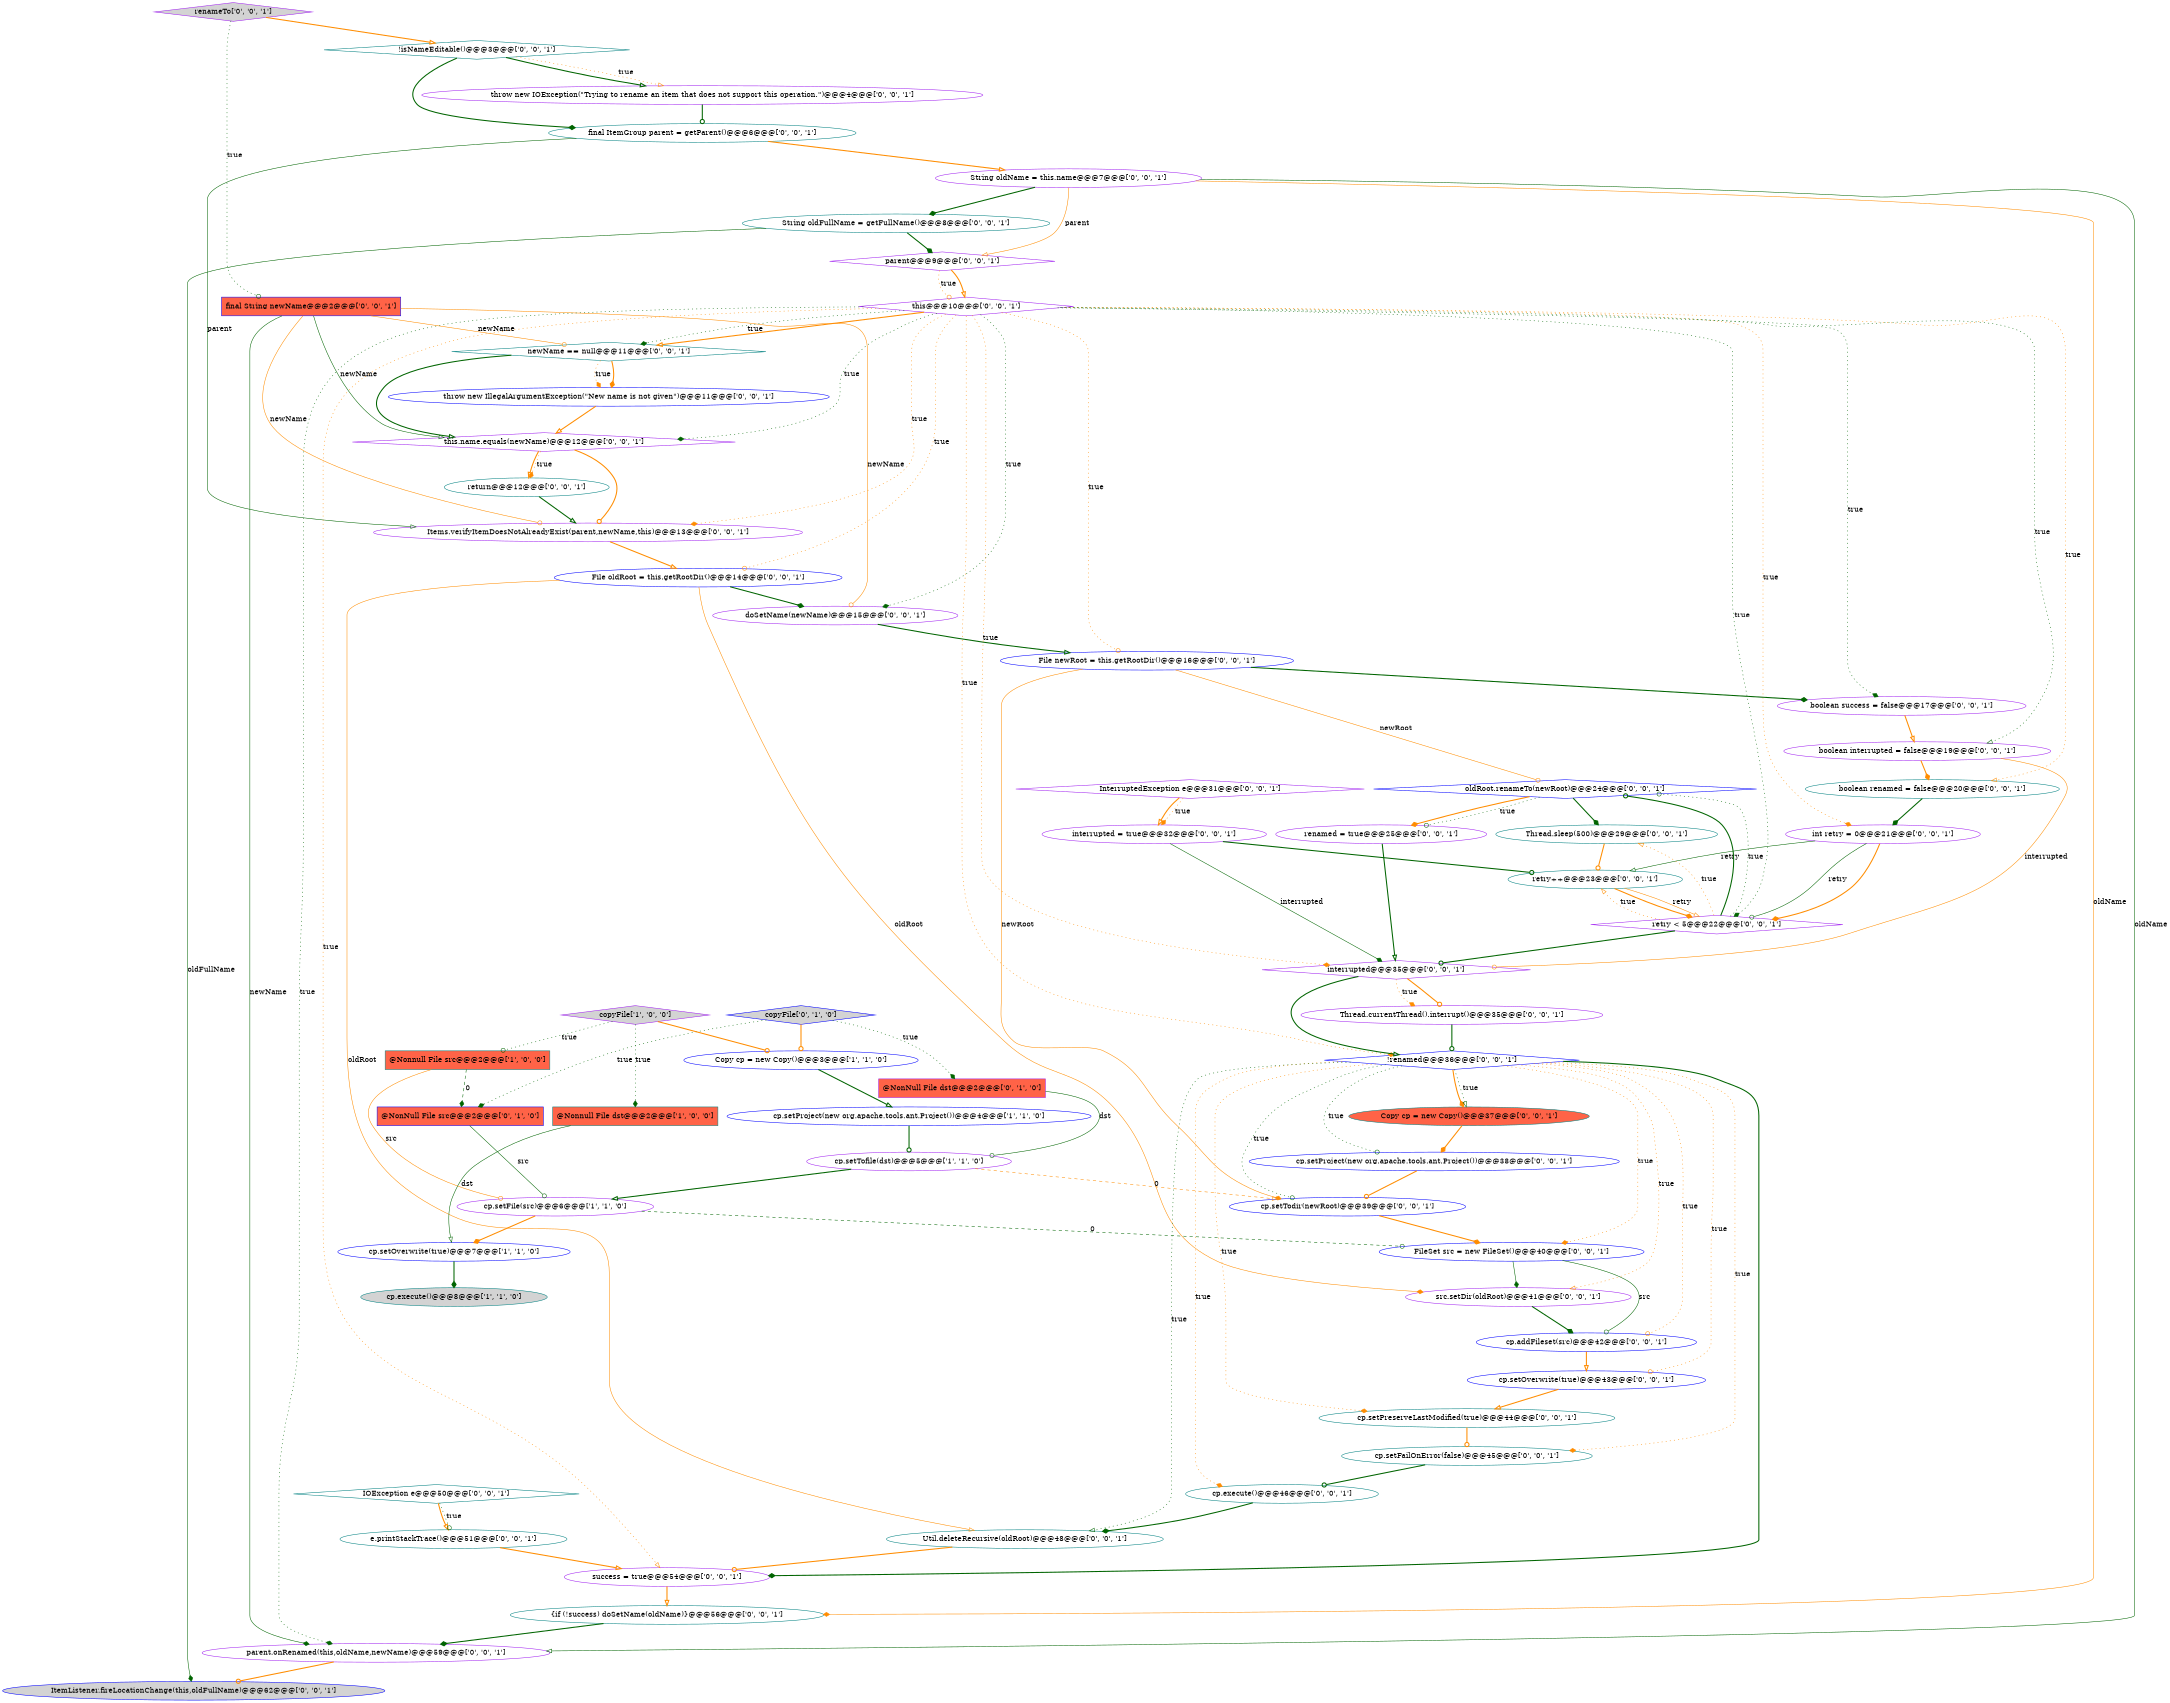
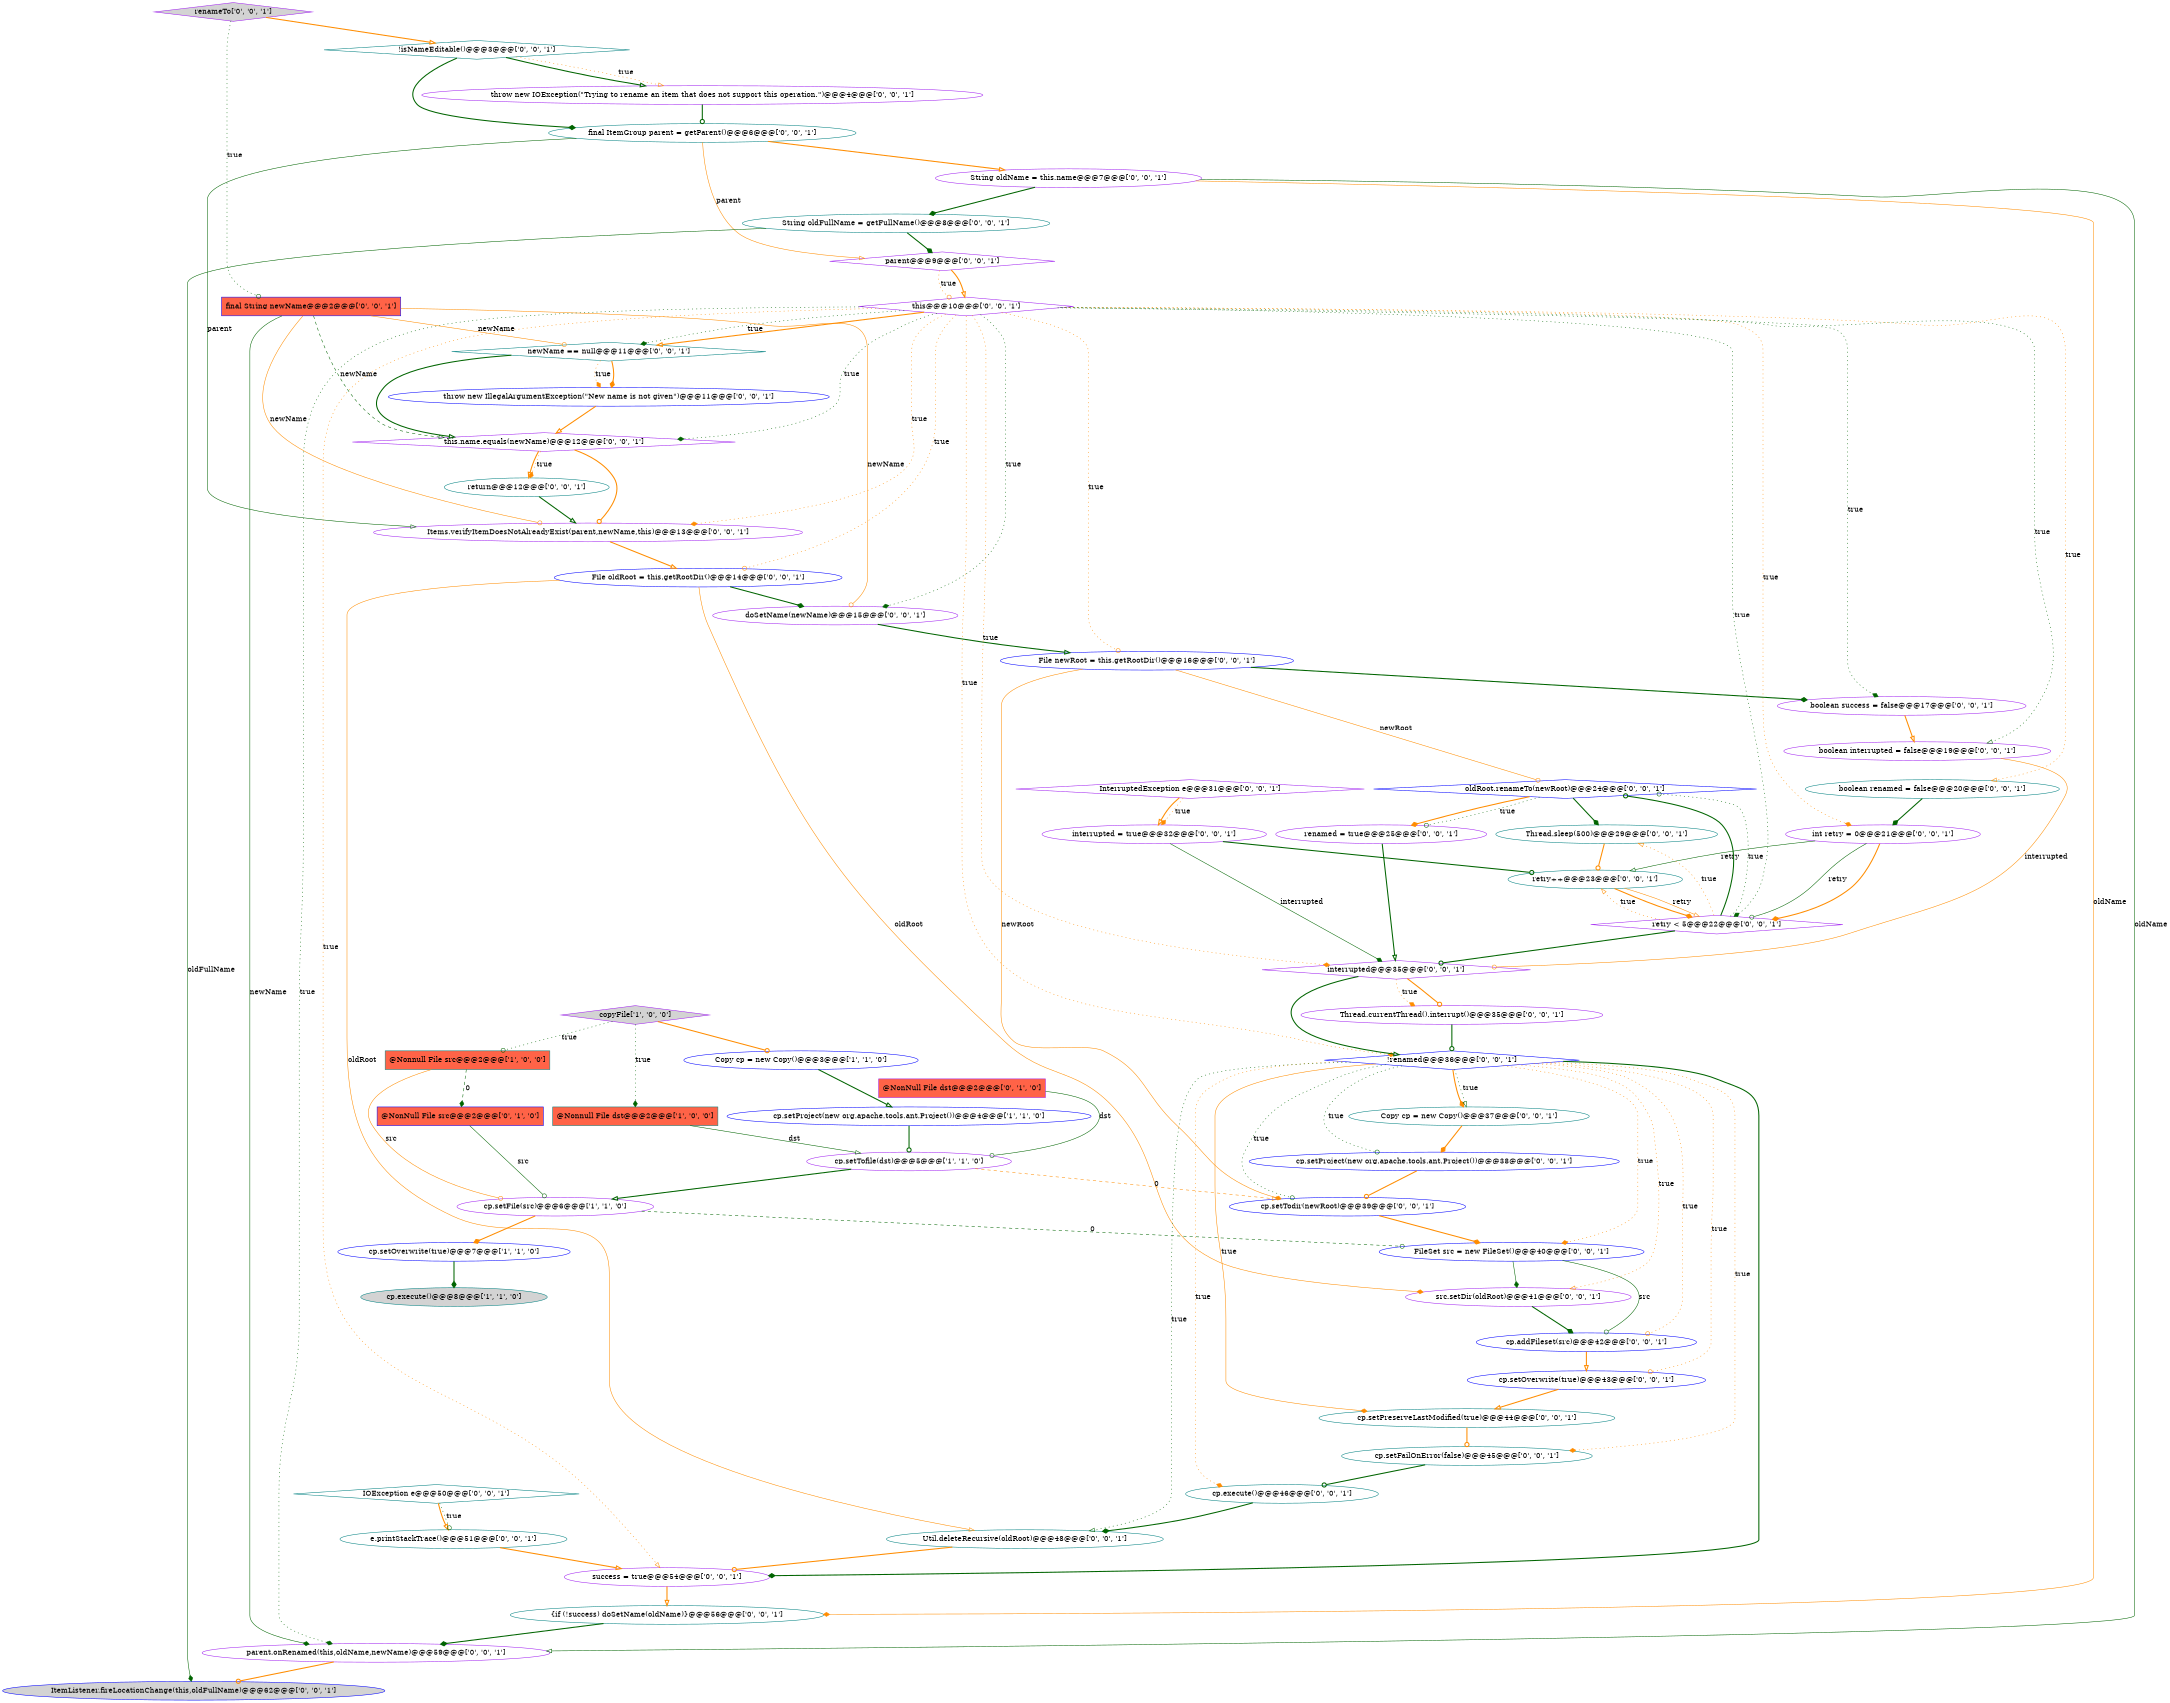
edge "String oldName = this.name@@@7@@@['0', '0', '1']" -> "parent@@@9@@@['0', '0', '1']": now "final ItemGroup parent = getParent()@@@6@@@['0', '0', '1']" -> "parent@@@9@@@['0', '0', '1']"
edge "final String newName@@@2@@@['0', '0', '1']" -> "this.name.equals(newName)@@@12@@@['0', '0', '1']": style solid -> dashed
edge "boolean interrupted = false@@@19@@@['0', '0', '1']" -> "boolean renamed = false@@@20@@@['0', '0', '1']": removed
node "copyFile['0', '1', '0']": removed
node "Copy cp = new Copy()@@@37@@@['0', '0', '1']": fillcolor tomato -> white
edge "@Nonnull File dst@@@2@@@['1', '0', '0']" -> "cp.setOverwrite(true)@@@7@@@['1', '1', '0']": now "@Nonnull File dst@@@2@@@['1', '0', '0']" -> "cp.setTofile(dst)@@@5@@@['1', '1', '0']"
edge "!renamed@@@36@@@['0', '0', '1']" -> "cp.setPreserveLastModified(true)@@@44@@@['0', '0', '1']": style dotted -> solid
